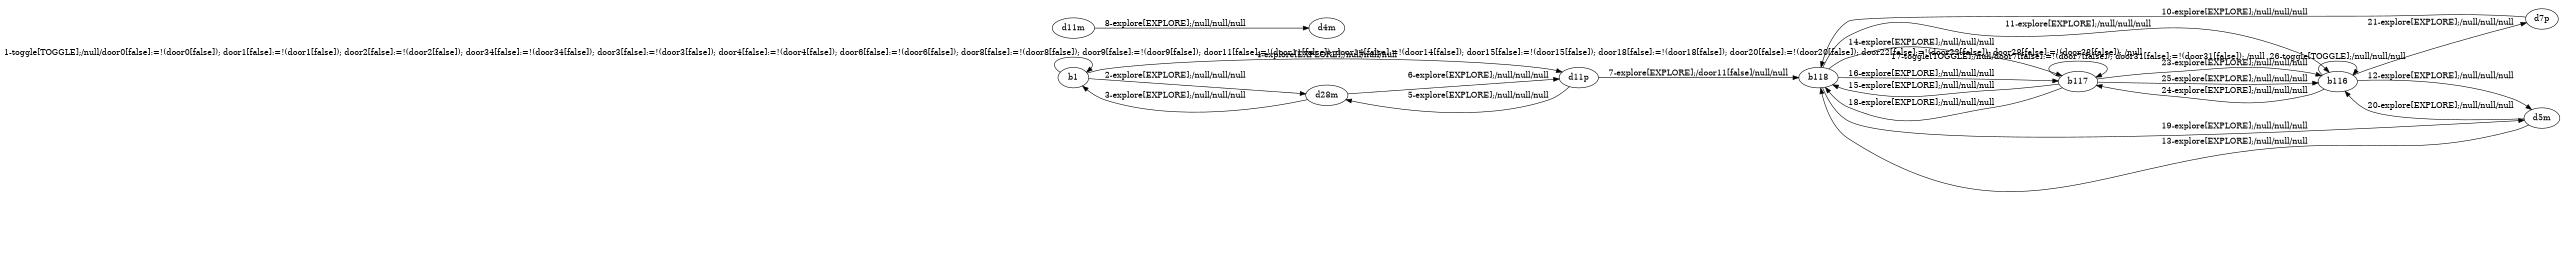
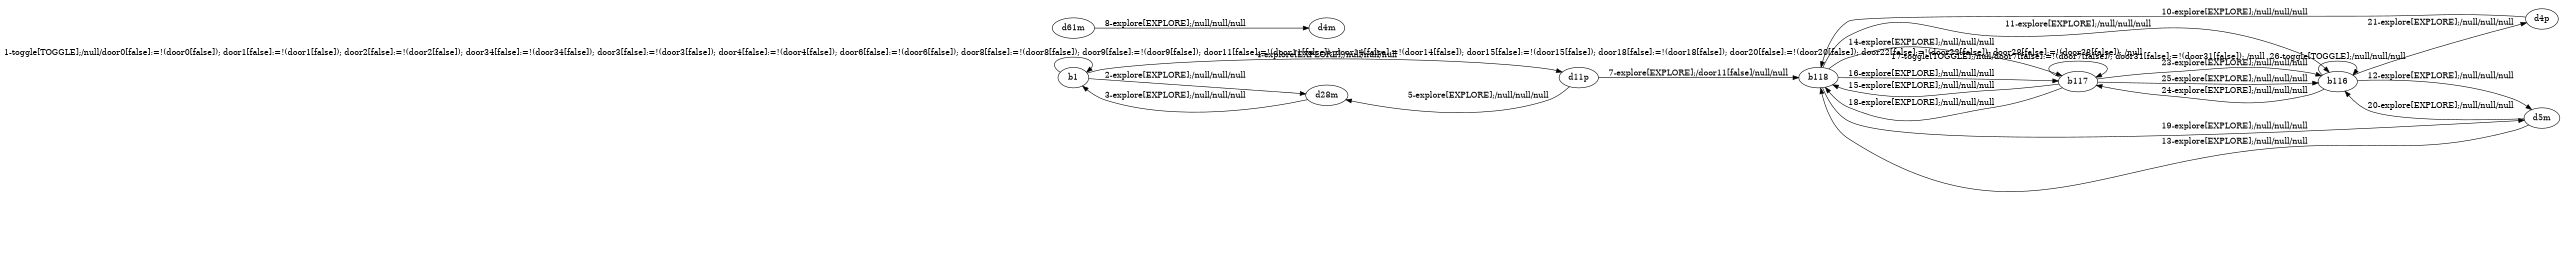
node "d7p": label "d7p" -> "d4p"
node "d11m": label "d11m" -> "d61m"
edge "d28m" -> "d11p": removed, label "6-explore[EXPLORE];/null/null/null"
